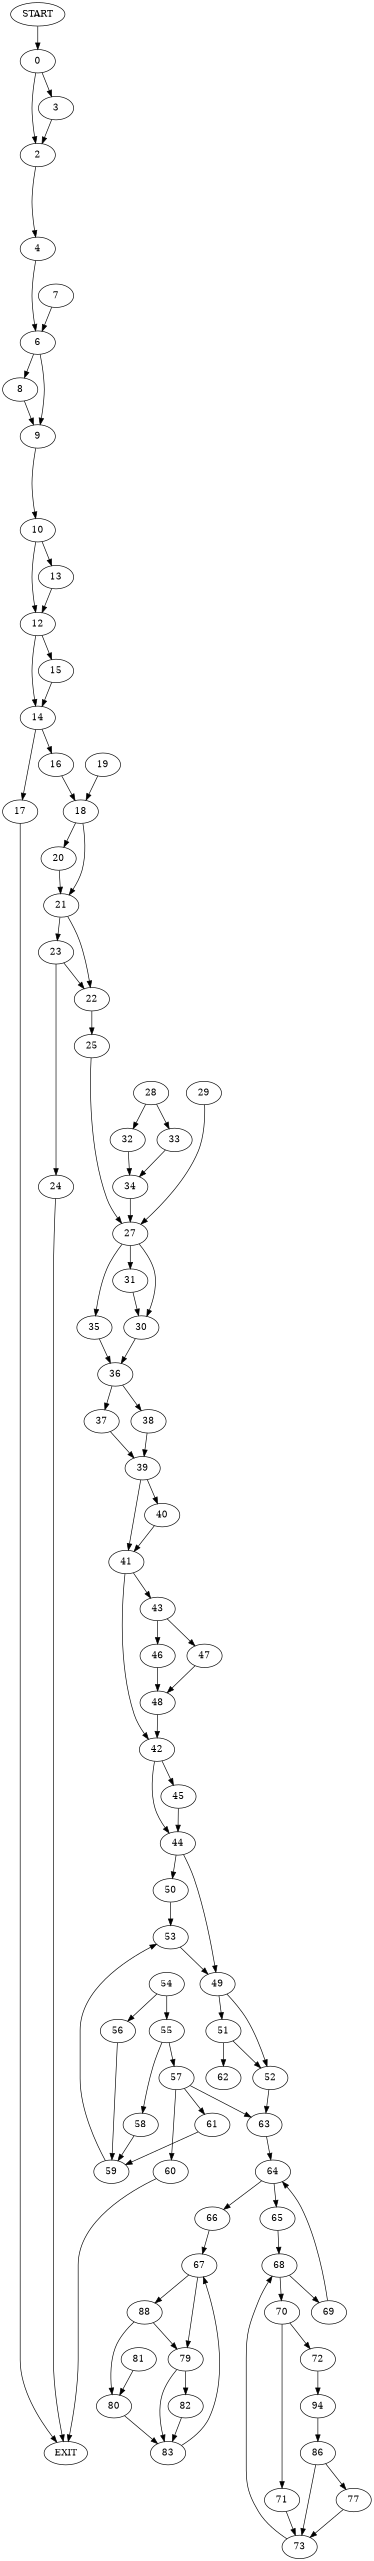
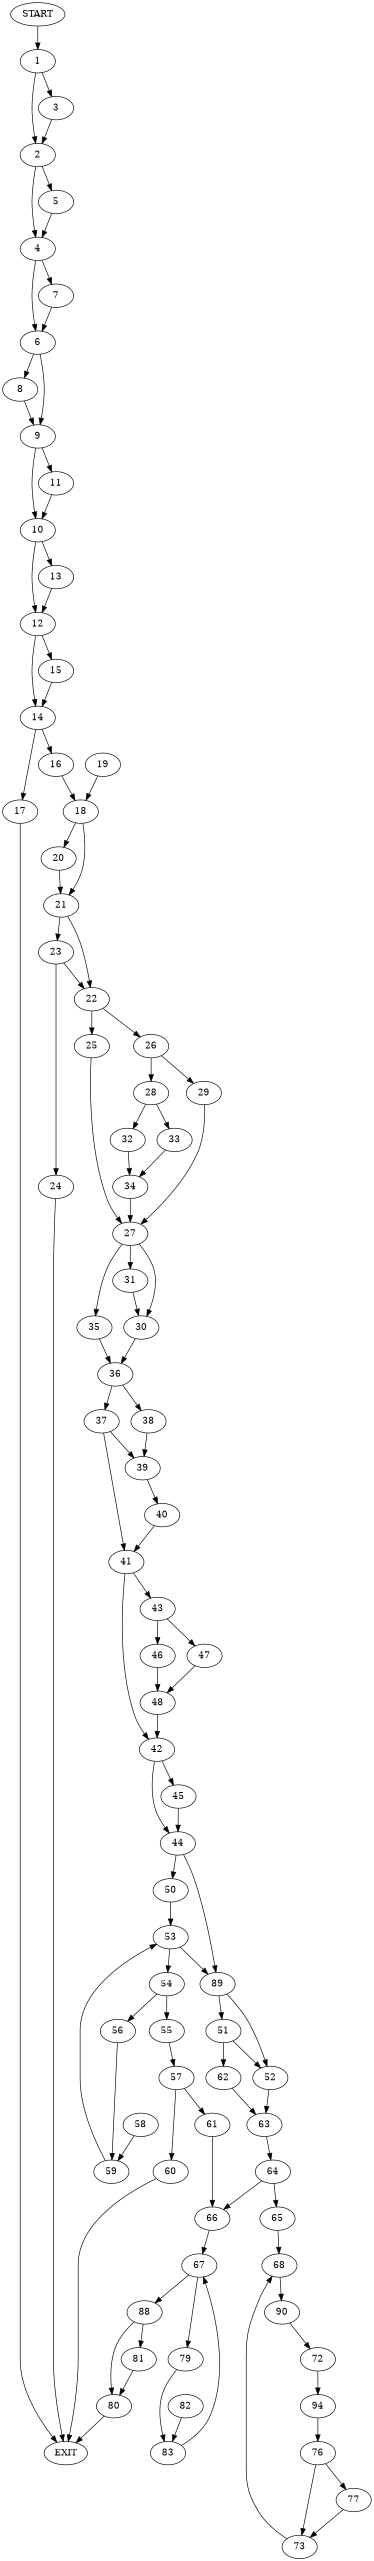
node "0": label "0" -> "1"
node "5": added
edge "4" -> "7": added
node "11": added
node "26": added
edge "39" -> "41": now "37" -> "41"
edge "53" -> "54": added
node "49": label "49" -> "89"
edge "55" -> "58": removed
edge "57" -> "63": now "62" -> "63"
edge "61" -> "59": now "61" -> "66"
node "70": label "70" -> "90"
node "69": removed
edge "88" -> "79": now "88" -> "81"
edge "79" -> "82": removed
edge "80" -> "83": now "80" -> "EXIT"
node "86": label "86" -> "76"
node "71": removed
